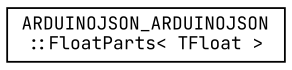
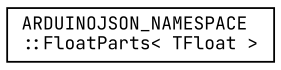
node "ARDUINOJSON_ARDUINOJSON ::FloatParts< TFloat >": label "ARDUINOJSON_ARDUINOJSON ::FloatParts< TFloat >" -> "ARDUINOJSON_NAMESPACE ::FloatParts< TFloat >"
